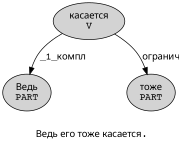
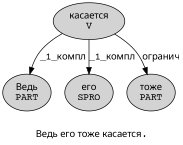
node "его SPRO": added
